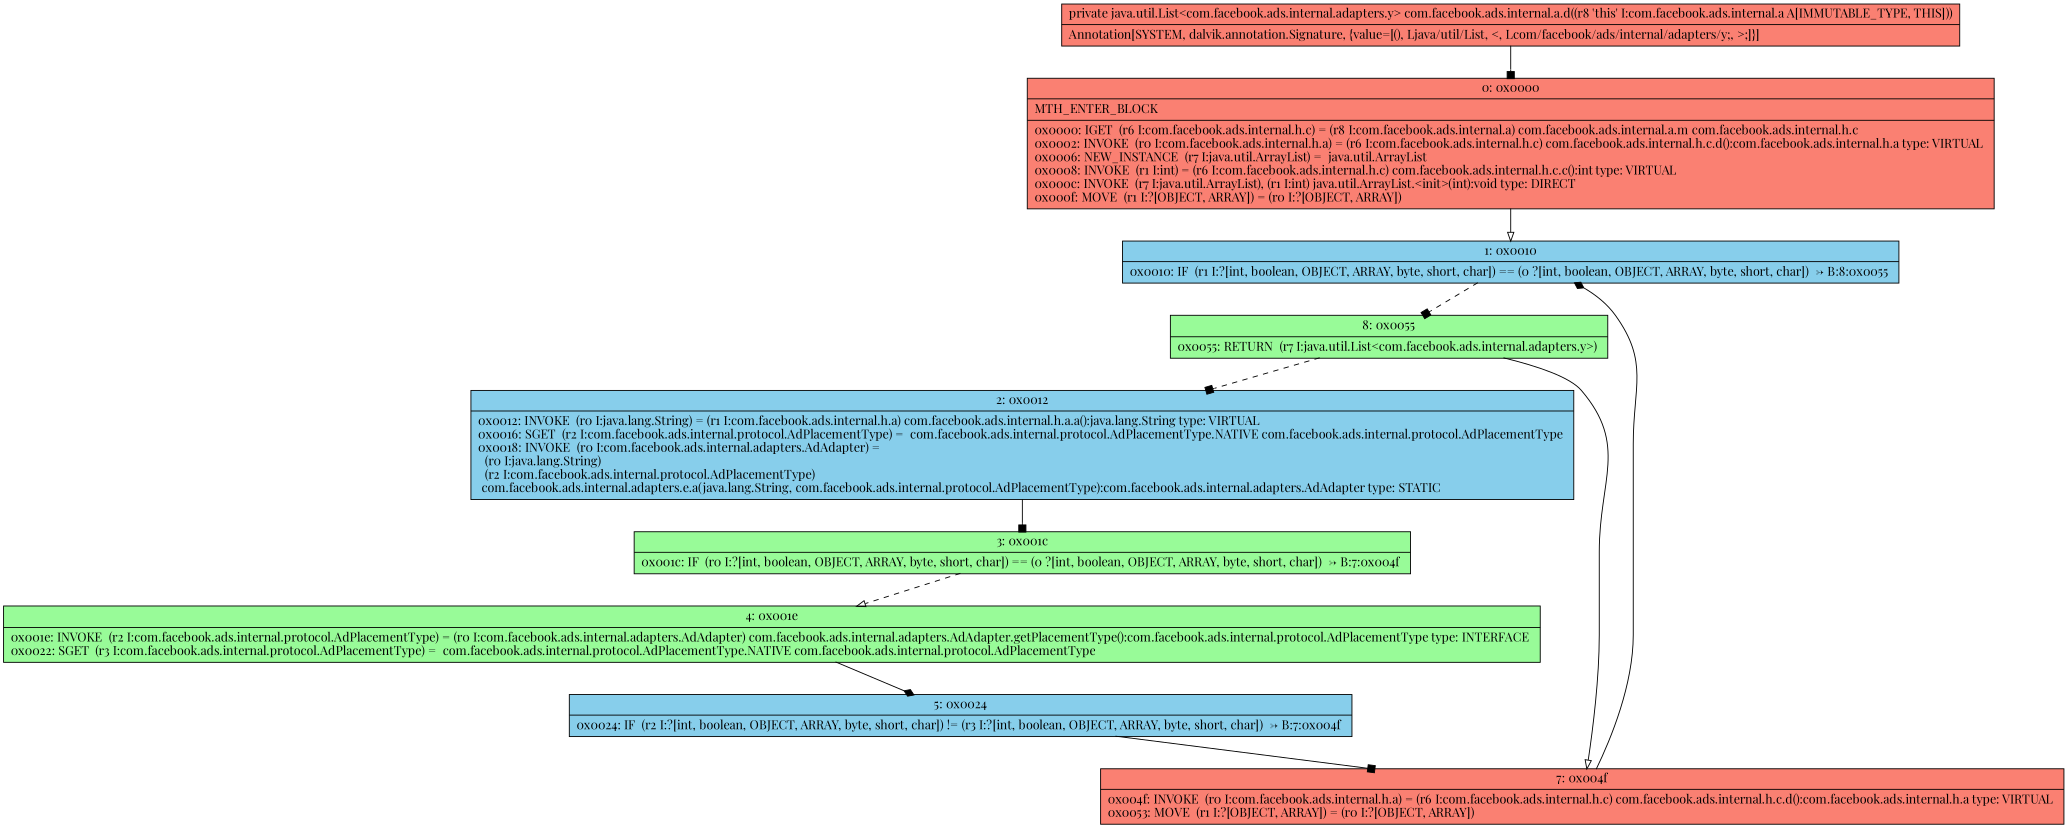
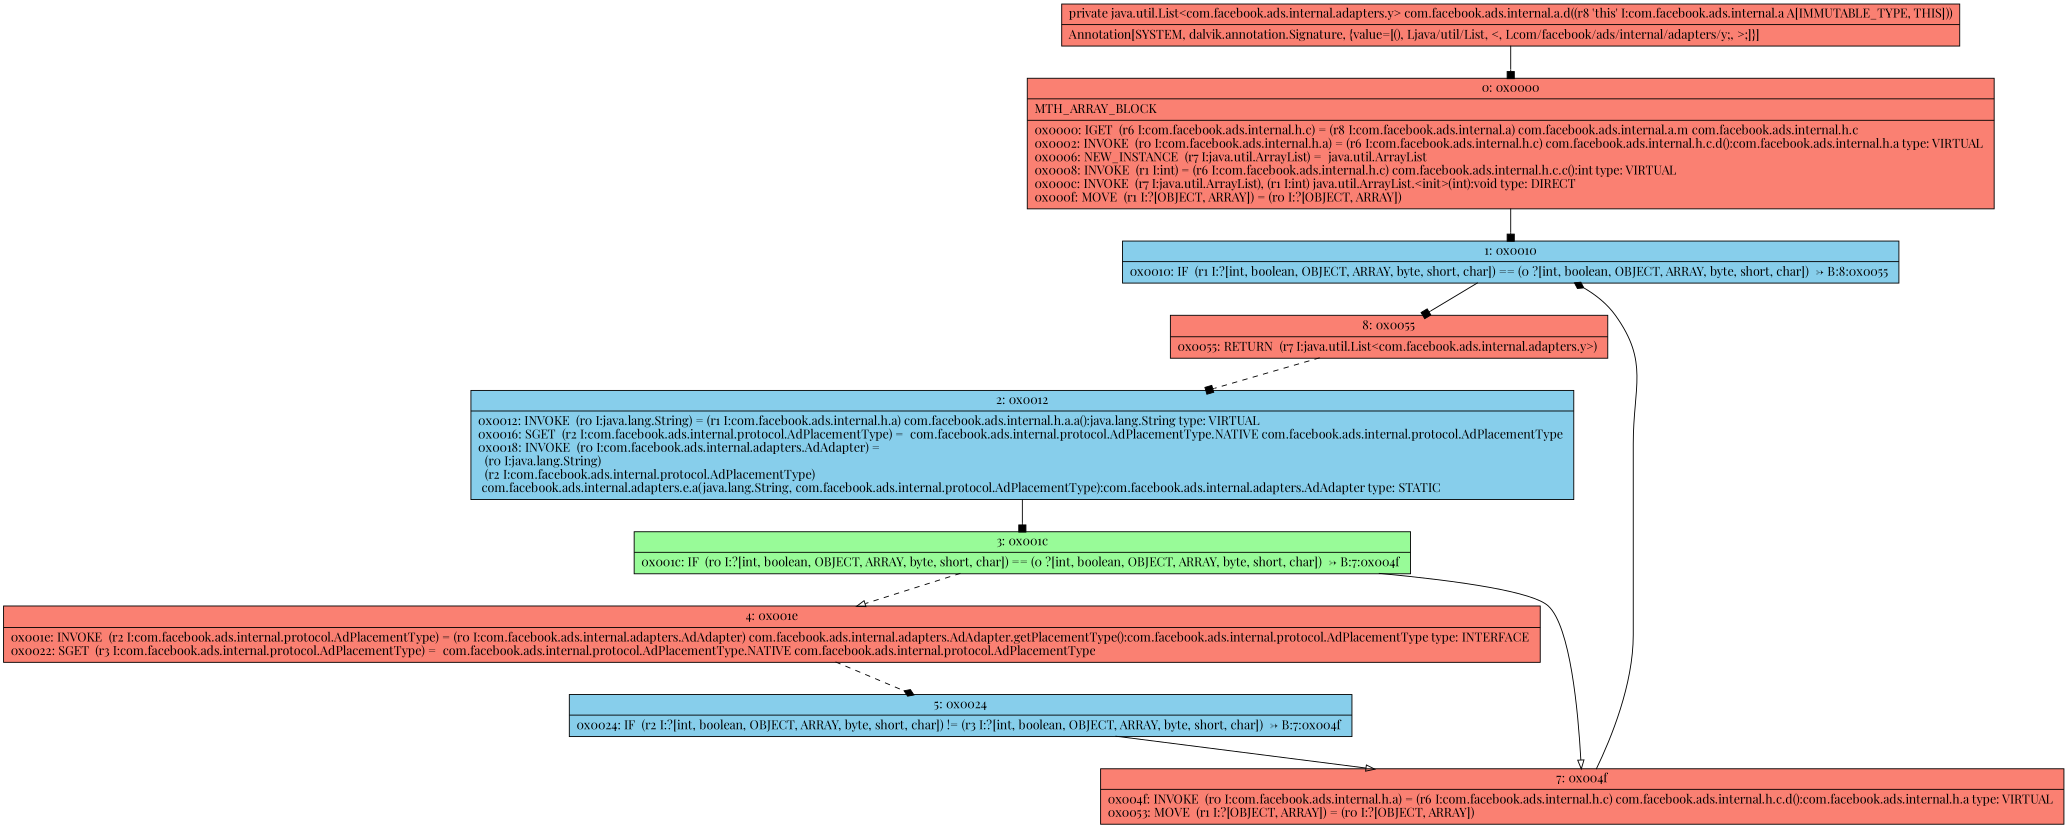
node "0: 0x0000": text "MTH_ENTER_BLOCK" -> "MTH_ARRAY_BLOCK"
edge "0: 0x0000" -> "1: 0x0010": arrowhead onormal -> box
edge "1: 0x0010" -> "8: 0x0055": style dashed -> solid
node "8: 0x0055": fillcolor palegreen -> salmon
edge "8: 0x0055" -> "7: 0x004f": now "3: 0x001c" -> "7: 0x004f"
node "4: 0x001e": fillcolor palegreen -> salmon
edge "4: 0x001e" -> "5: 0x0024": style solid -> dashed
edge "5: 0x0024" -> "7: 0x004f": arrowhead box -> onormal
